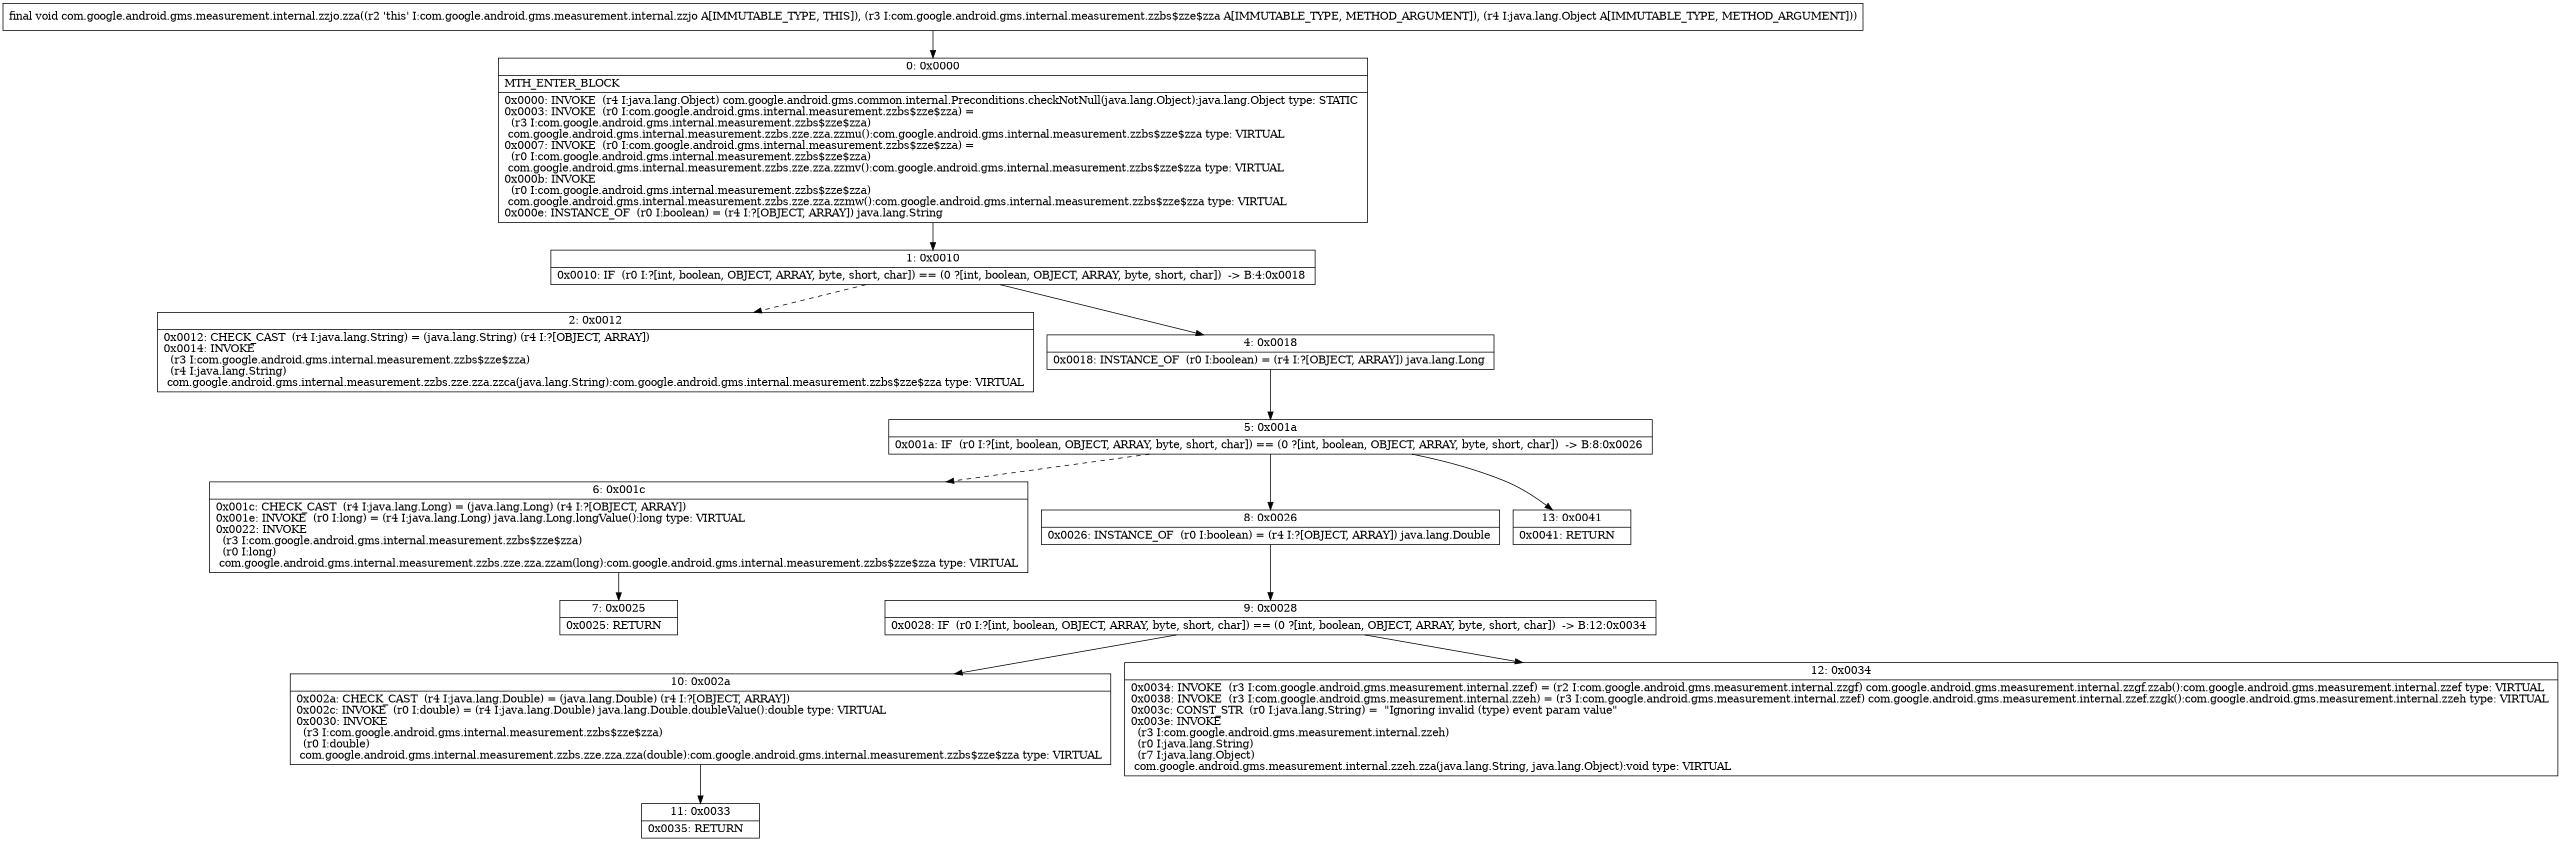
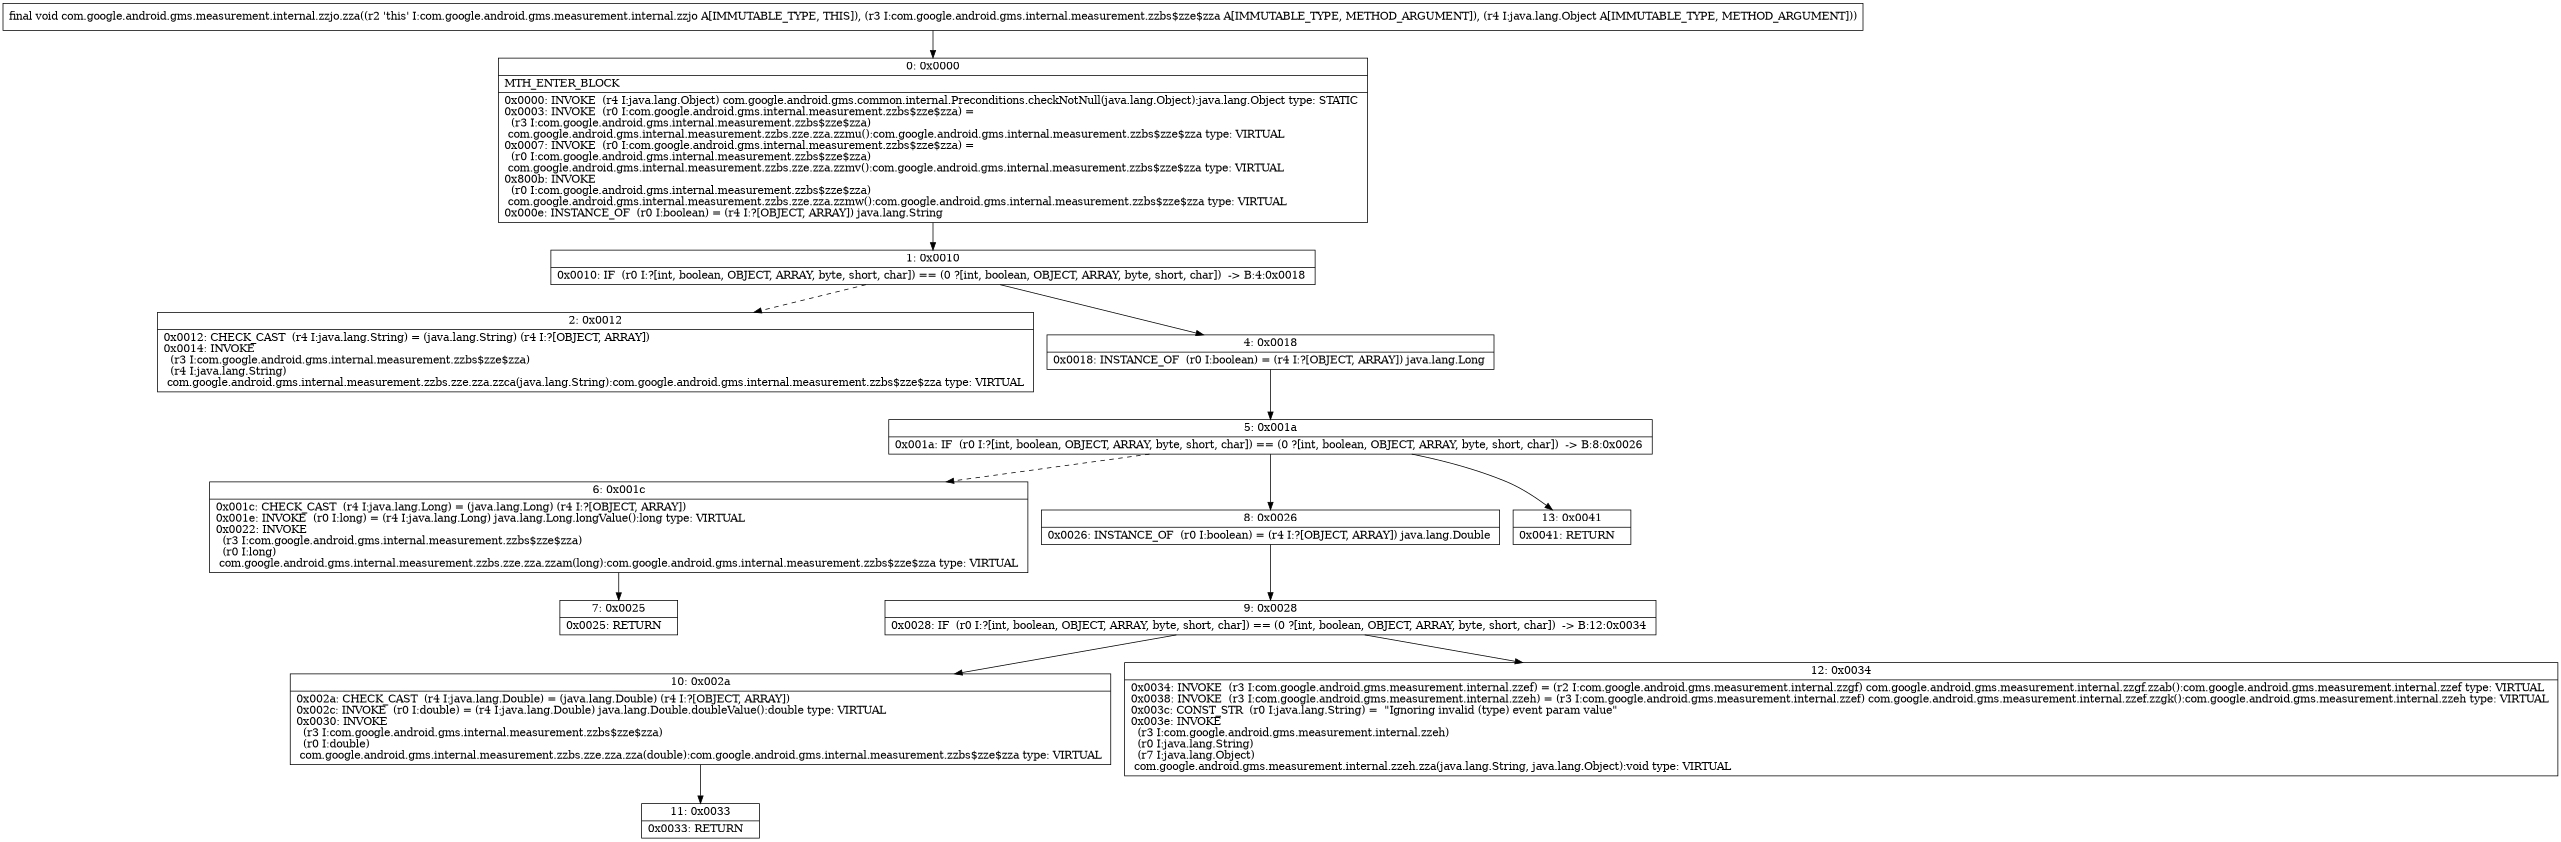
node "0: 0x0000": text "0x000b: INVOKE" -> "0x800b: INVOKE"
node "11: 0x0033": text "0x0035: RETURN" -> "0x0033: RETURN"
